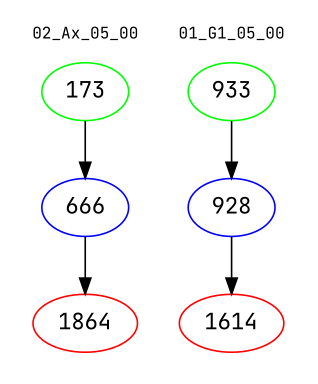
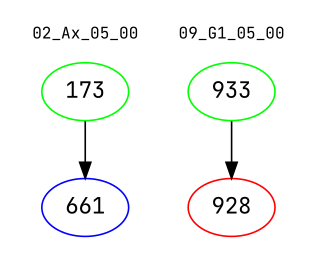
cluster "01_G1_05_00": label "01_G1_05_00" -> "09_G1_05_00"
node "666": label "666" -> "661"
node "928": color blue -> red
node "1864": removed
node "1614": removed
